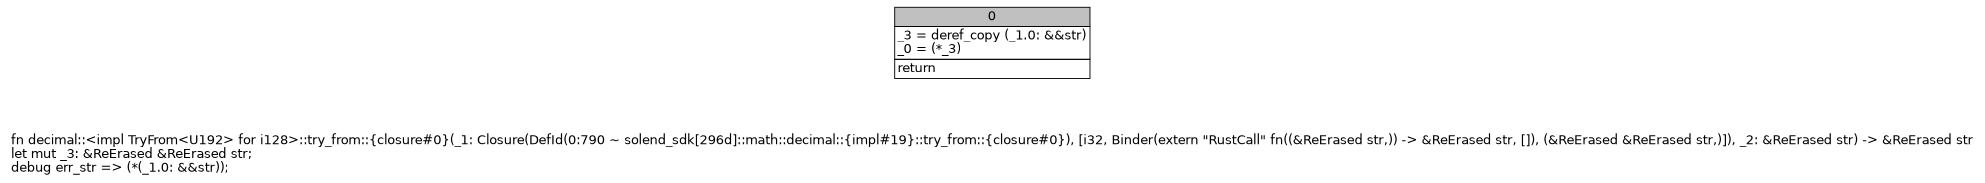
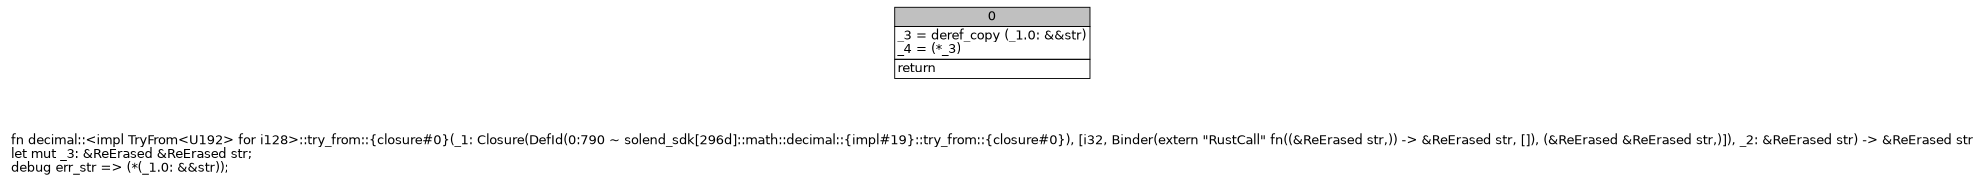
node "0": text "_0 = (*_3)" -> "_4 = (*_3)"
